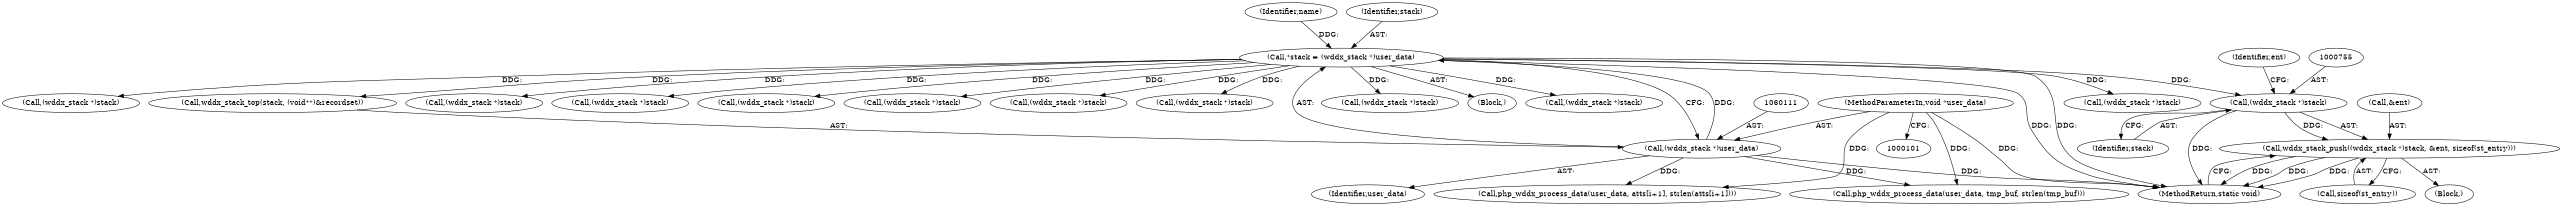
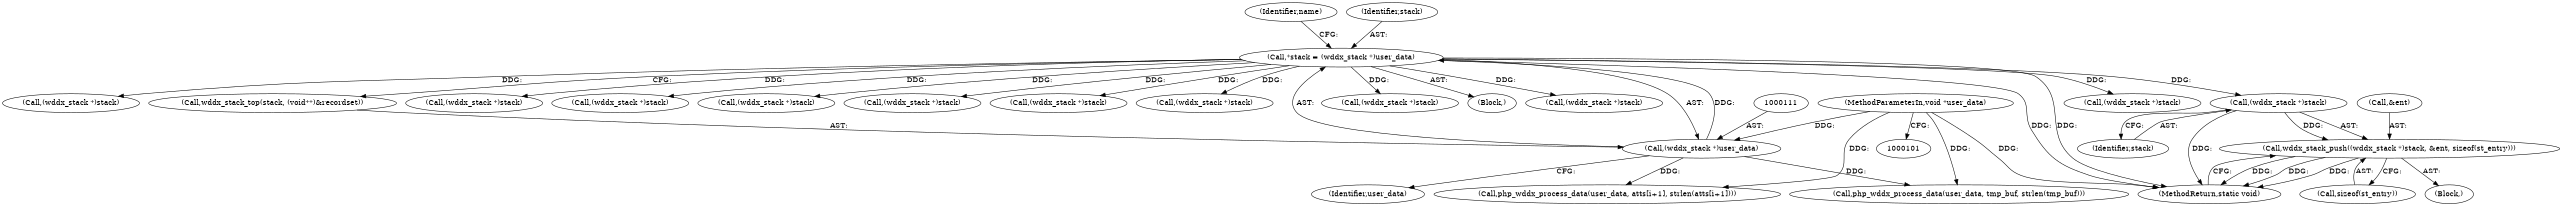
edge "(Identifier,name)" -> "(Call,*stack = (wddx_stack *)user_data)": label "DDG: " -> "CFG: "
node "(Identifier,ent)": removed
node "1000755": removed
edge "(Call,*stack = (wddx_stack *)user_data)" -> "(Call,wddx_stack_top(stack, (void**)&recordset))": label "DDG: " -> "CFG: "
edge "(Call,*stack = (wddx_stack *)user_data)" -> "(Call,(wddx_stack *)user_data)": label "CFG: " -> "AST: "
node "1060111": label "1060111" -> "1000111"
edge "(MethodParameterIn,void *user_data)" -> "(Call,(wddx_stack *)user_data)": label "AST: " -> "DDG: "
edge "(Call,(wddx_stack *)user_data)" -> "(Identifier,user_data)": label "AST: " -> "CFG: "
edge "(Call,(wddx_stack *)user_data)" -> "(MethodReturn,static void)": removed, label "DDG:"
